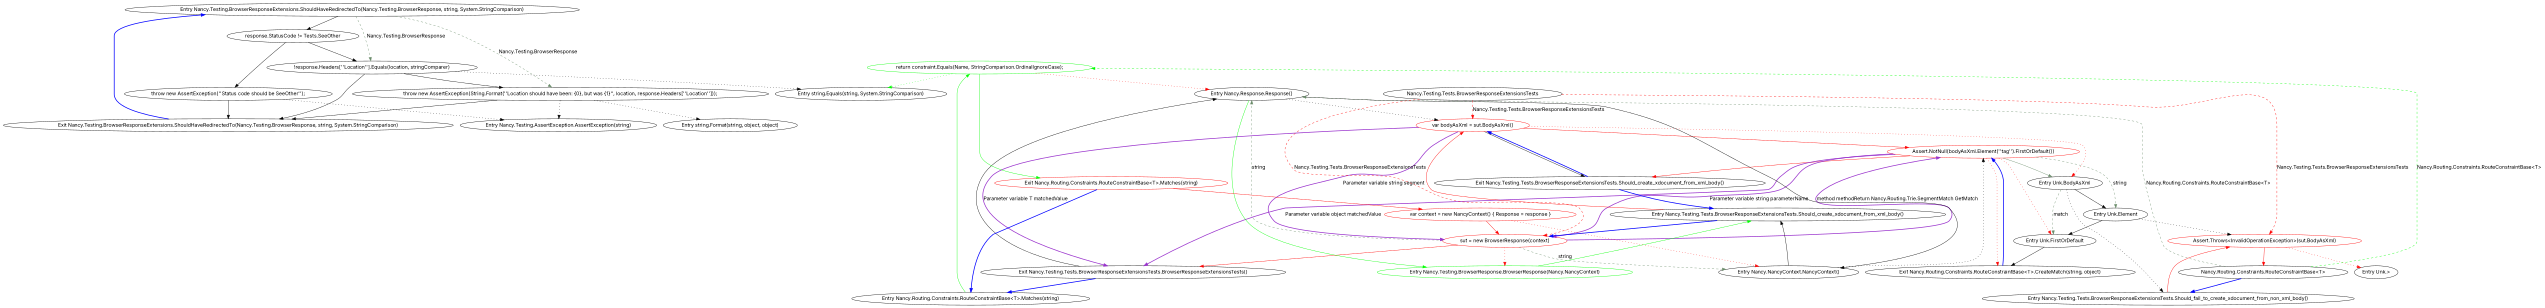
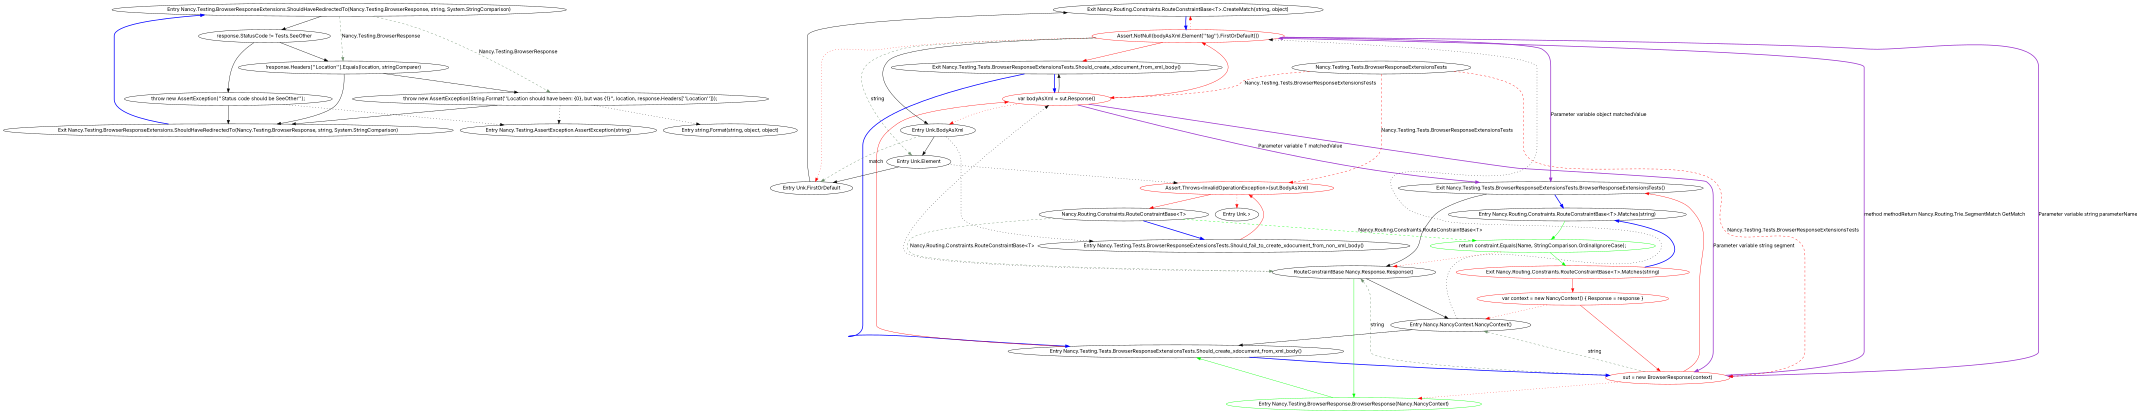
node "Entry string.Equals(string, System.StringComparison)": removed
node "Entry Nancy.Response.Response()": label "Entry Nancy.Response.Response()" -> "RouteConstraintBase Nancy.Response.Response()"
node "var bodyAsXml = sut.BodyAsXml()": label "var bodyAsXml = sut.BodyAsXml()" -> "var bodyAsXml = sut.Response()"
edge "Assert.NotNull(bodyAsXml.Element(''tag'').FirstOrDefault())" -> "Entry Unk.BodyAsXml": color darkseagreen4 -> black
